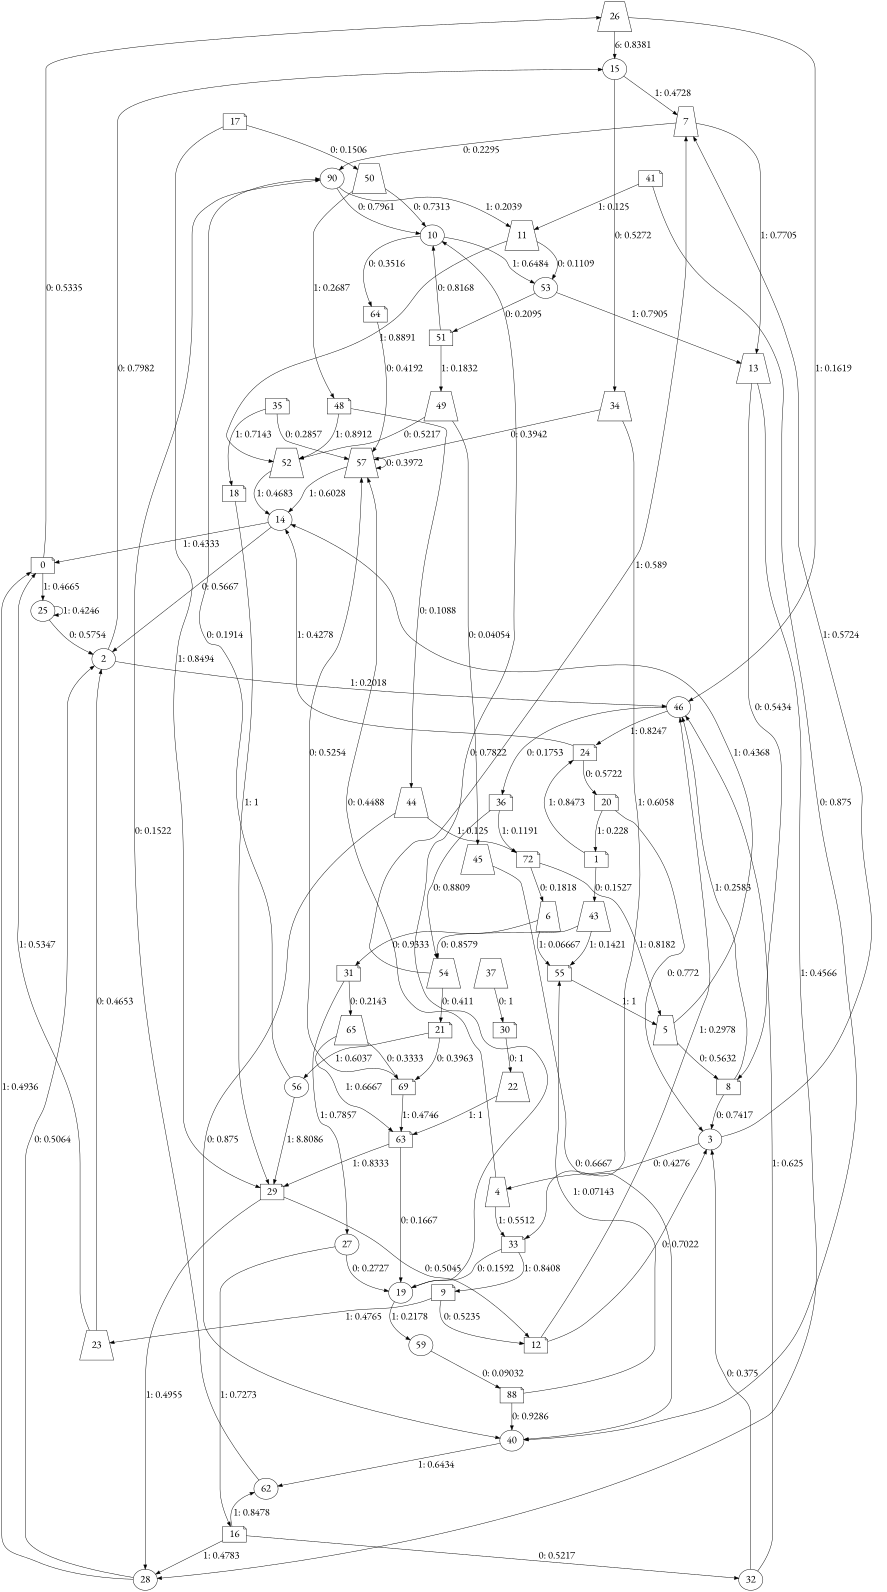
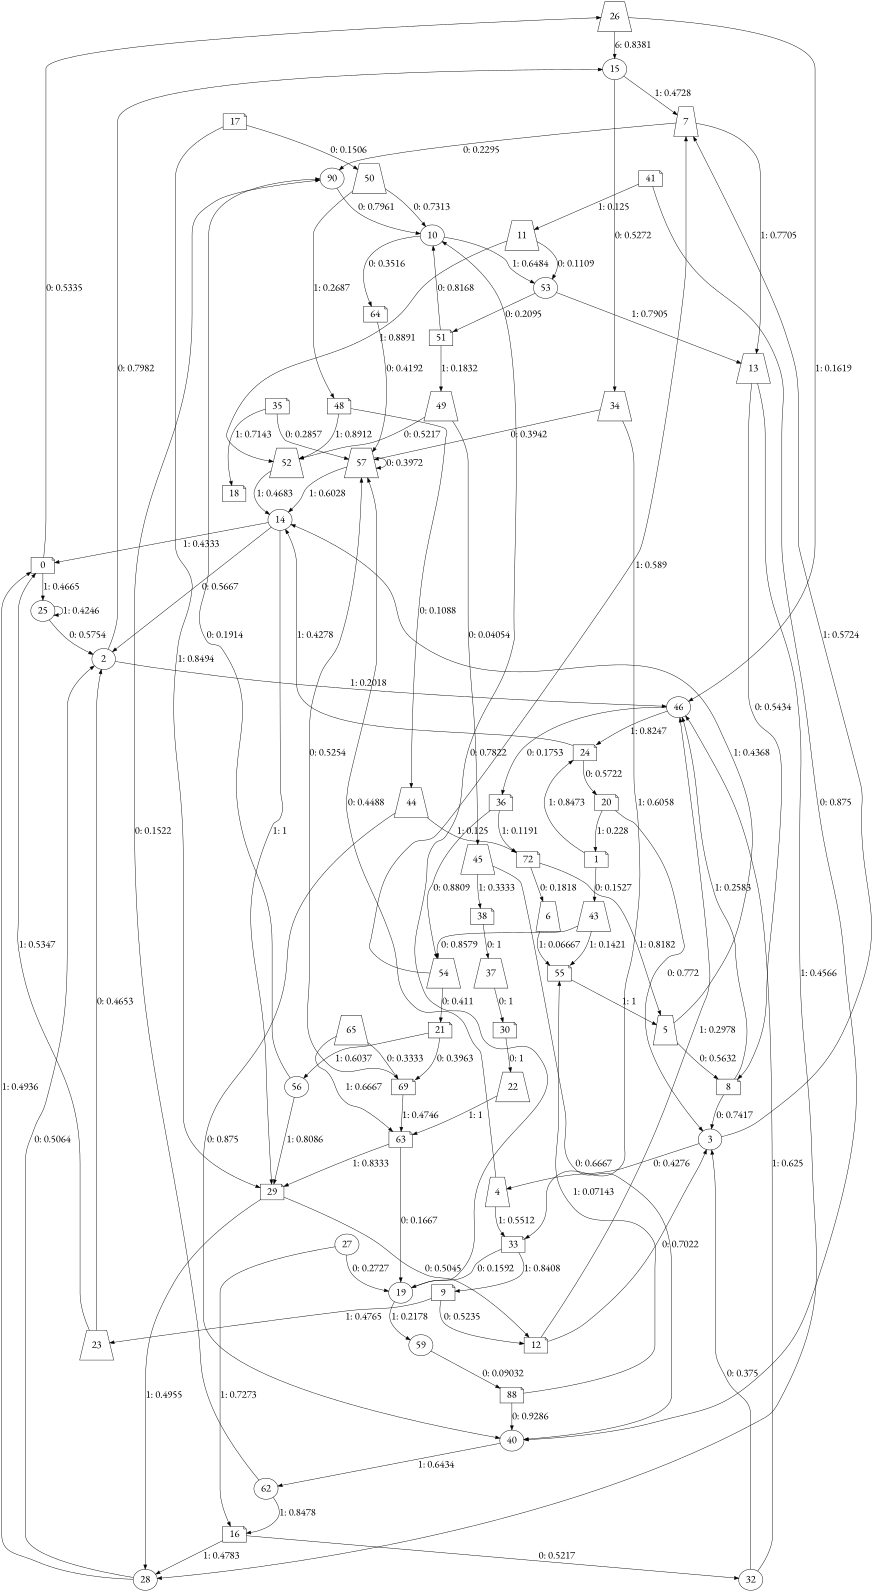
edge "90" -> "11": removed, label "1: 0.2039"
edge "18" -> "29": now "14" -> "29"
node "38": added
node "31": removed
edge "56" -> "29": label "1: 8.8086   " -> "1: 0.8086   "
edge "16" -> "62": reversed
